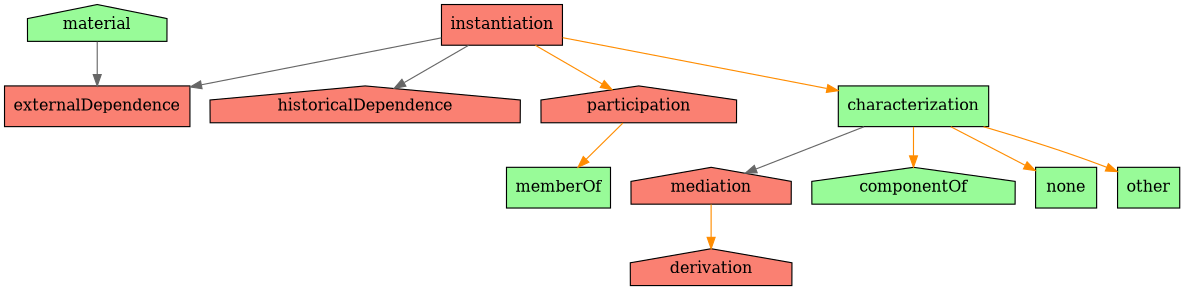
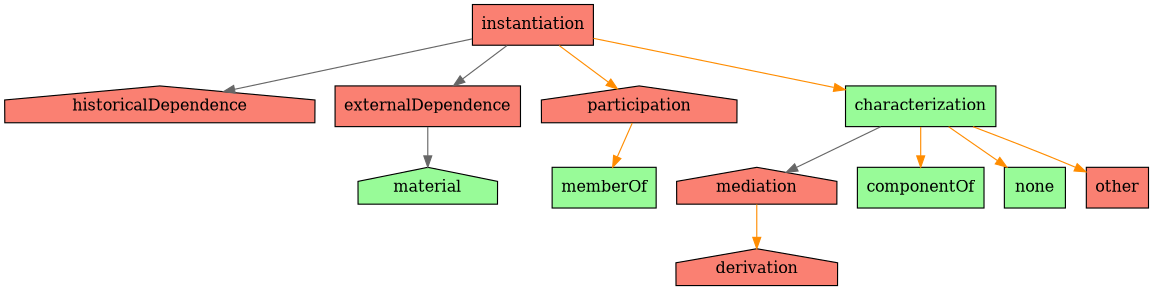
edge "material" -> "externalDependence": reversed
node "componentOf": shape house -> box
node "other": fillcolor palegreen -> salmon
